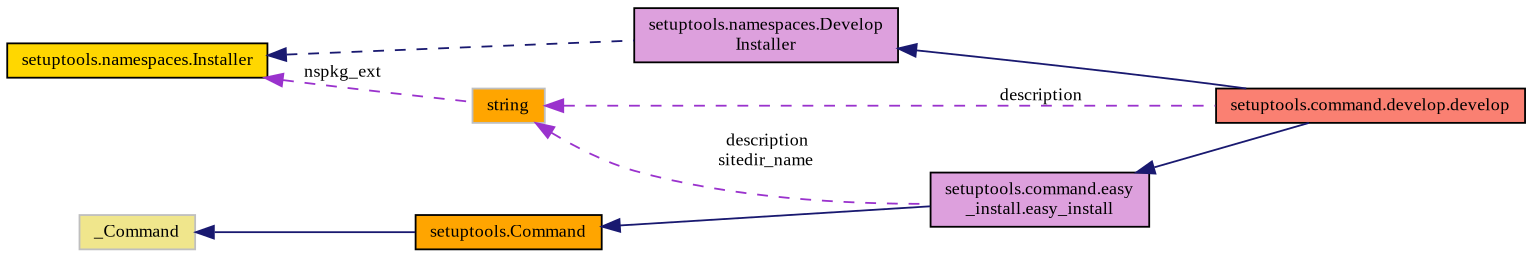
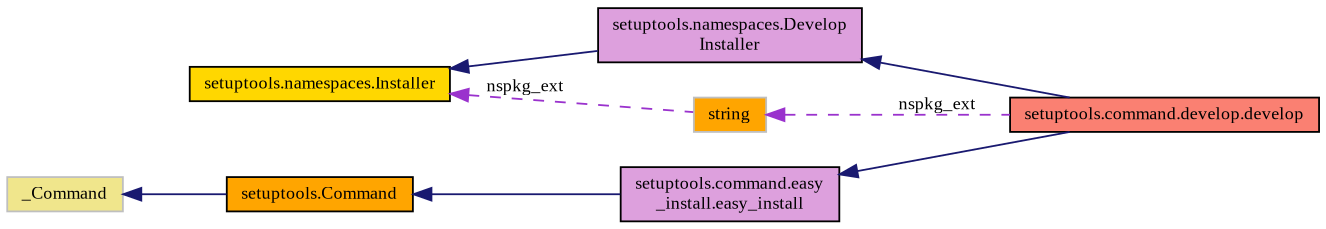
edge "setuptools.namespaces.Develop Installer" -> "setuptools.namespaces.Installer": style dashed -> solid
edge "setuptools.command.develop.develop" -> "string": label " description" -> " nspkg_ext"
edge "setuptools.command.easy _install.easy_install" -> "string": removed, label "description sitedir_name"
